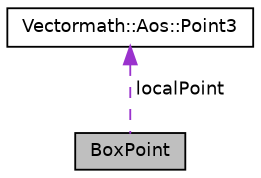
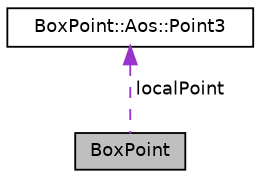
node "Vectormath::Aos::Point3": label "Vectormath::Aos::Point3" -> "BoxPoint::Aos::Point3"
